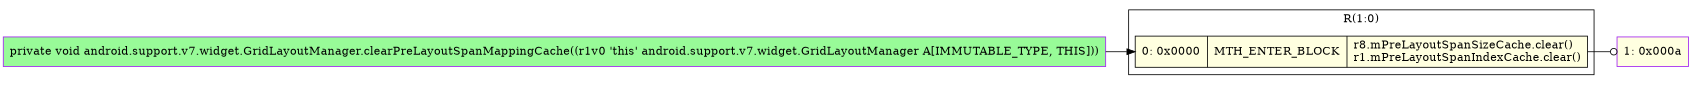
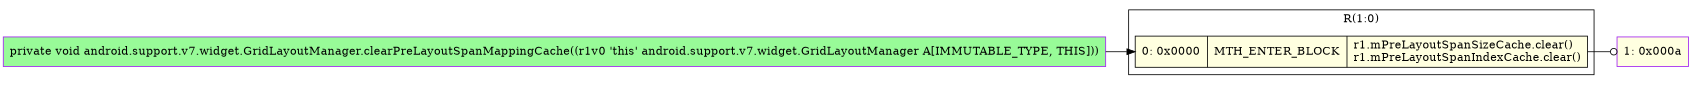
node "0: 0x0000": text "r8.mPreLayoutSpanSizeCache.clear()" -> "r1.mPreLayoutSpanSizeCache.clear()"
